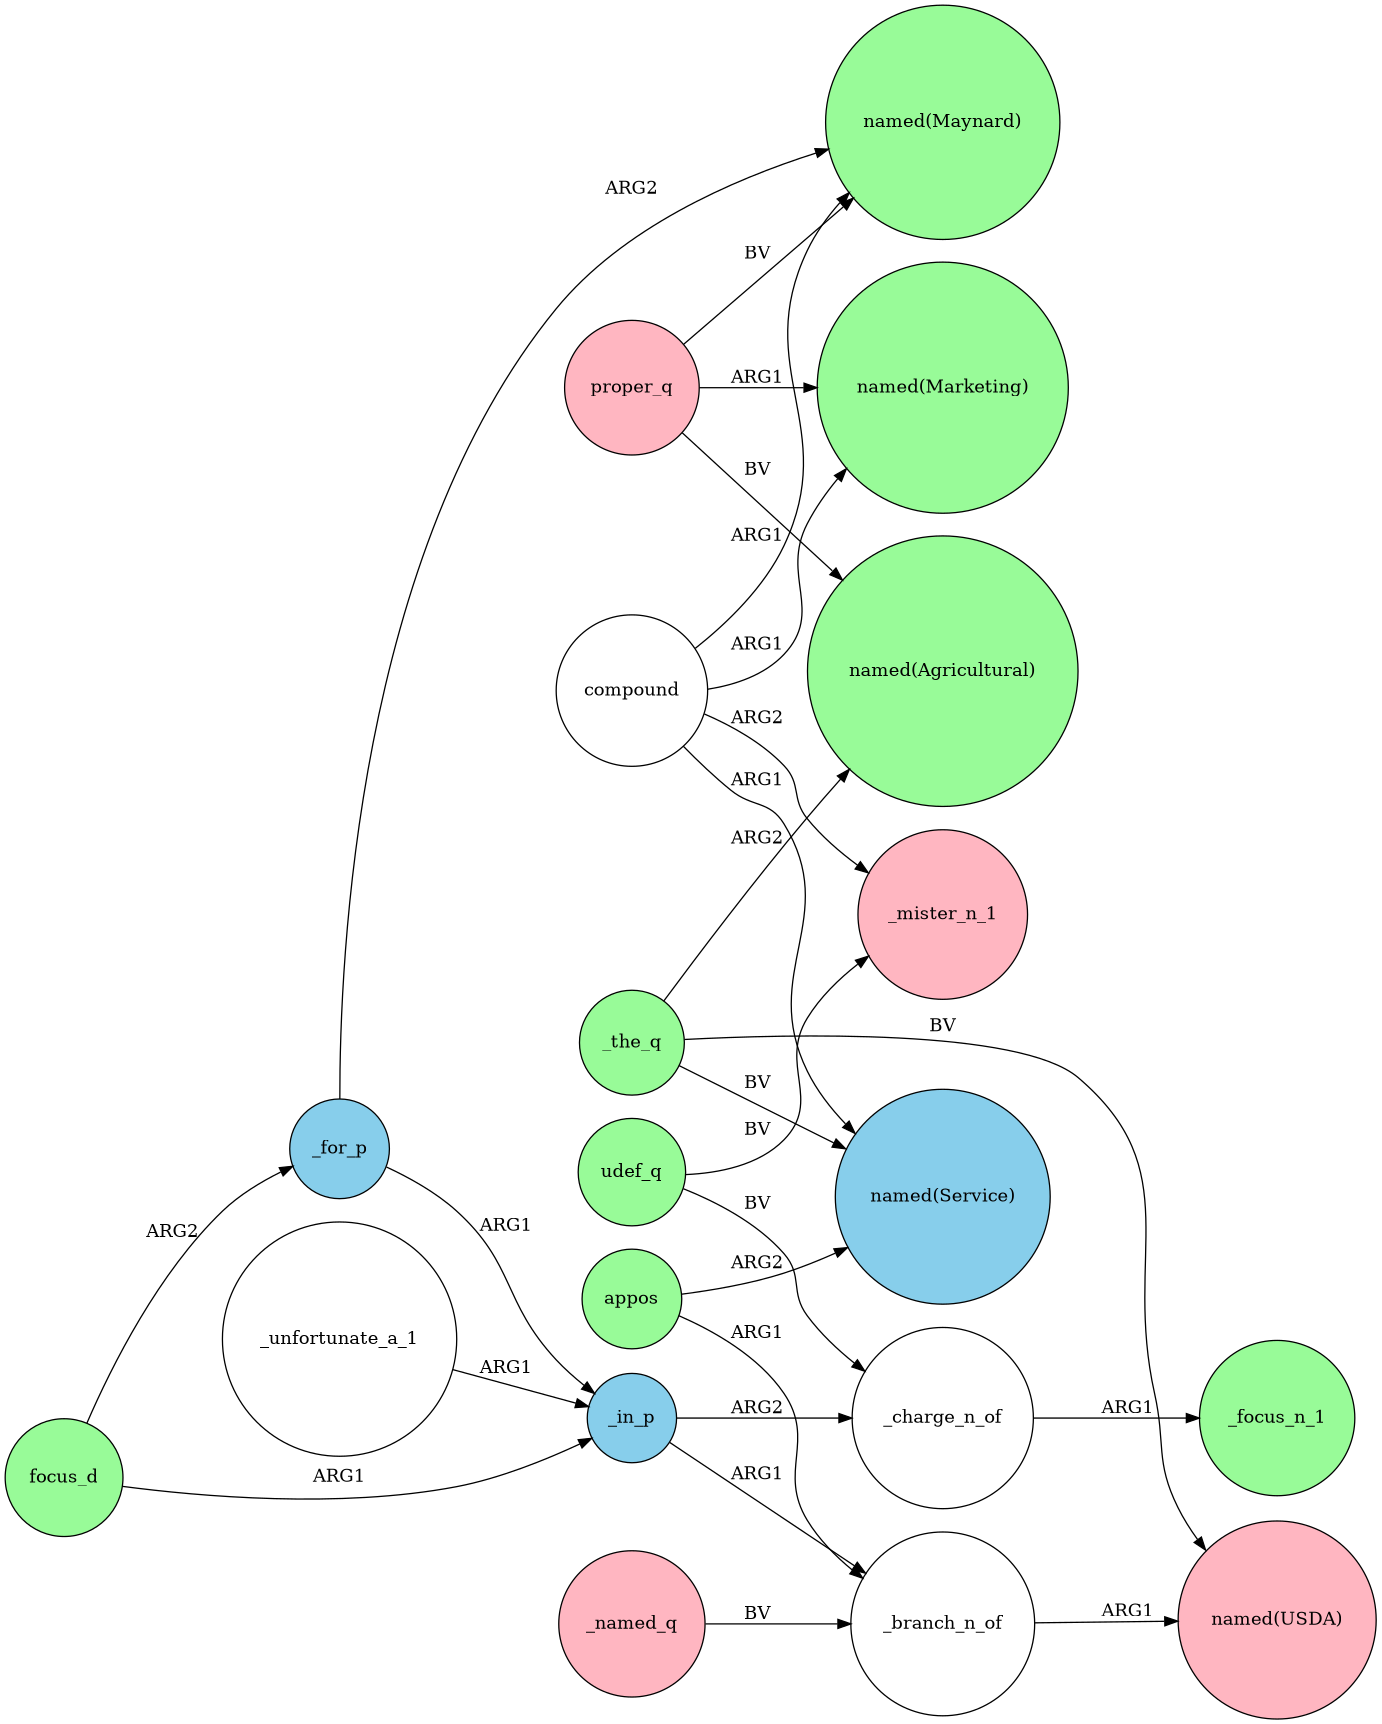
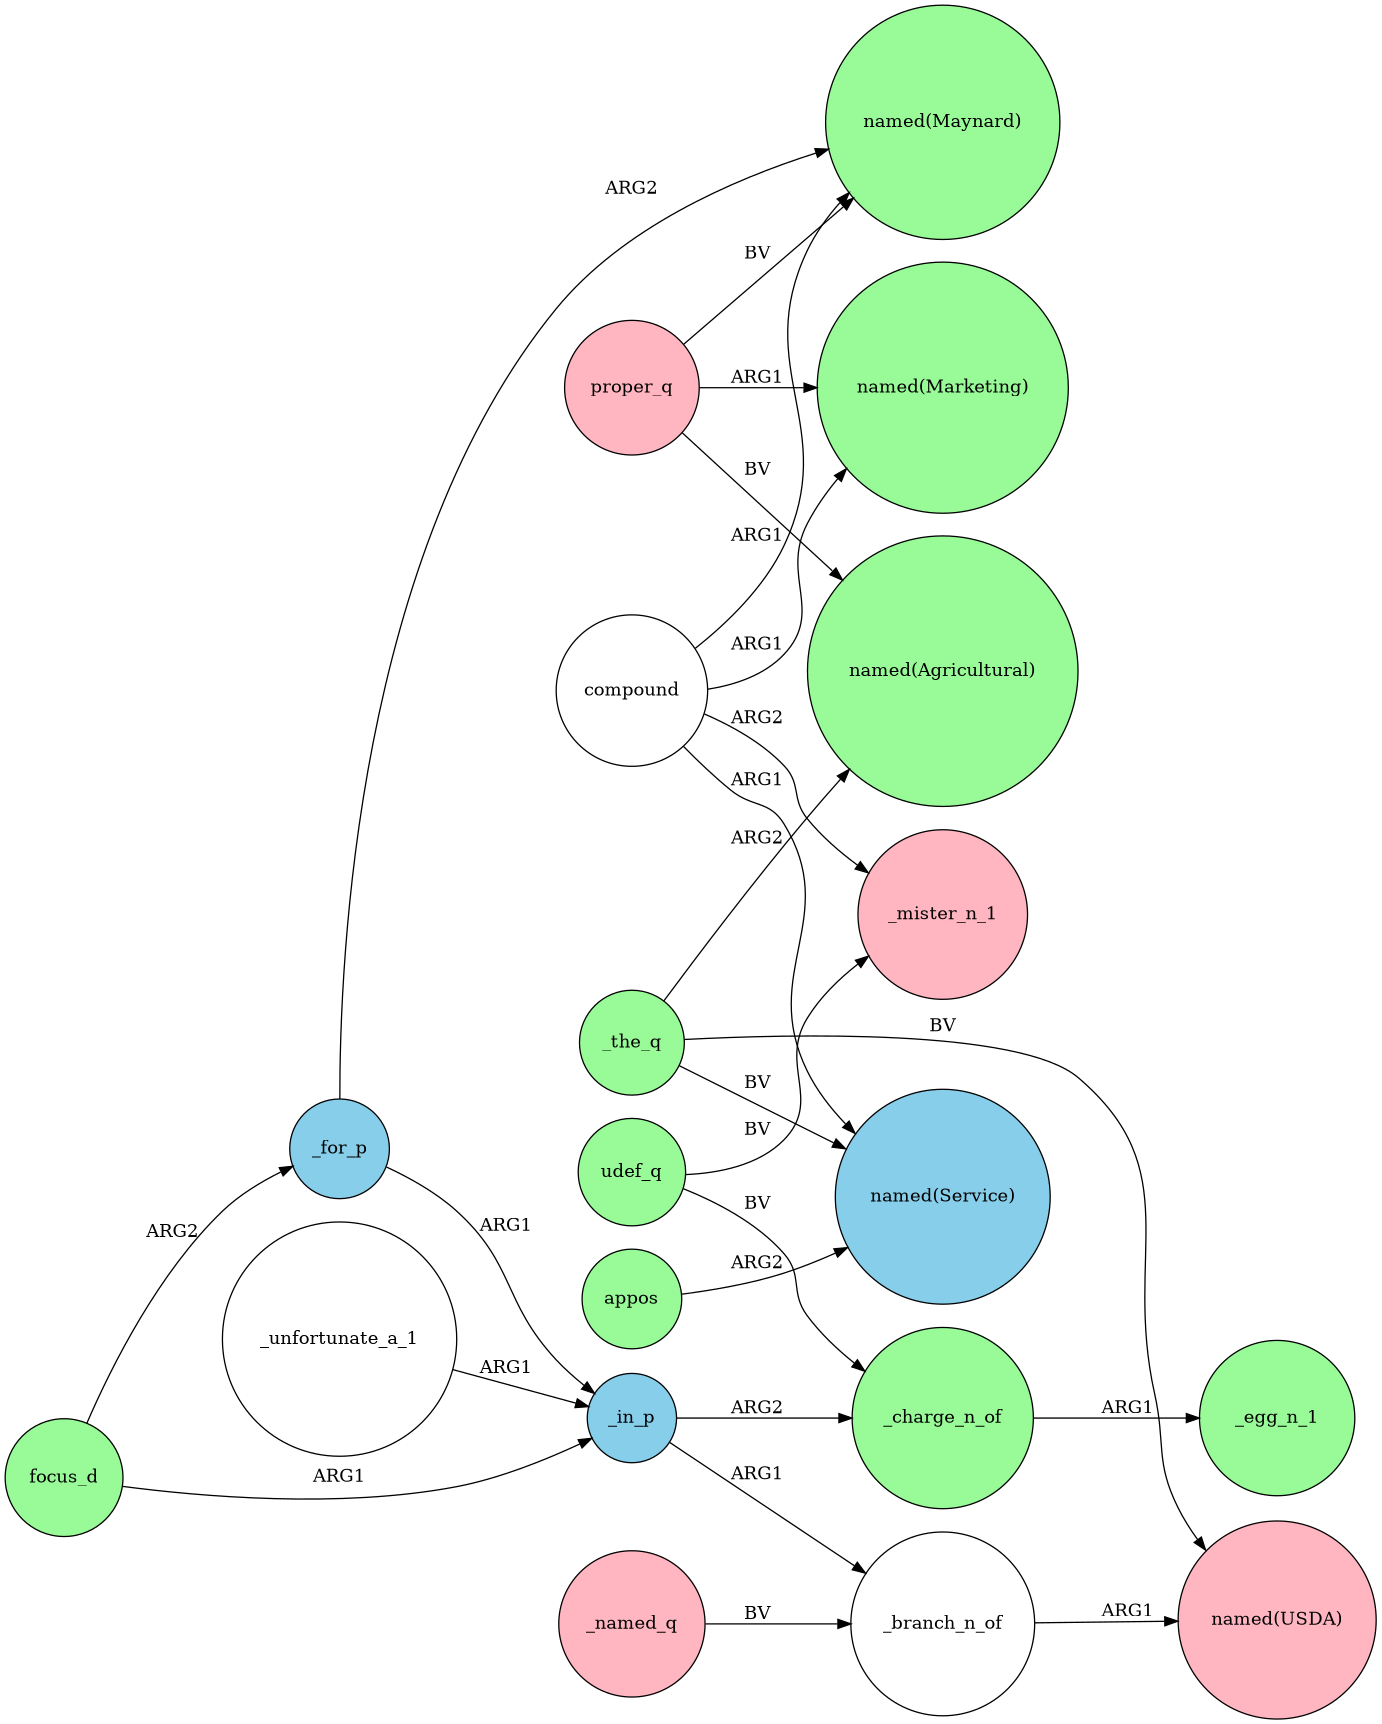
node "_charge_n_of": fillcolor white -> palegreen
node "_focus_n_1": label "_focus_n_1" -> "_egg_n_1"
edge "appos" -> "_branch_n_of": removed, label "ARG1"
